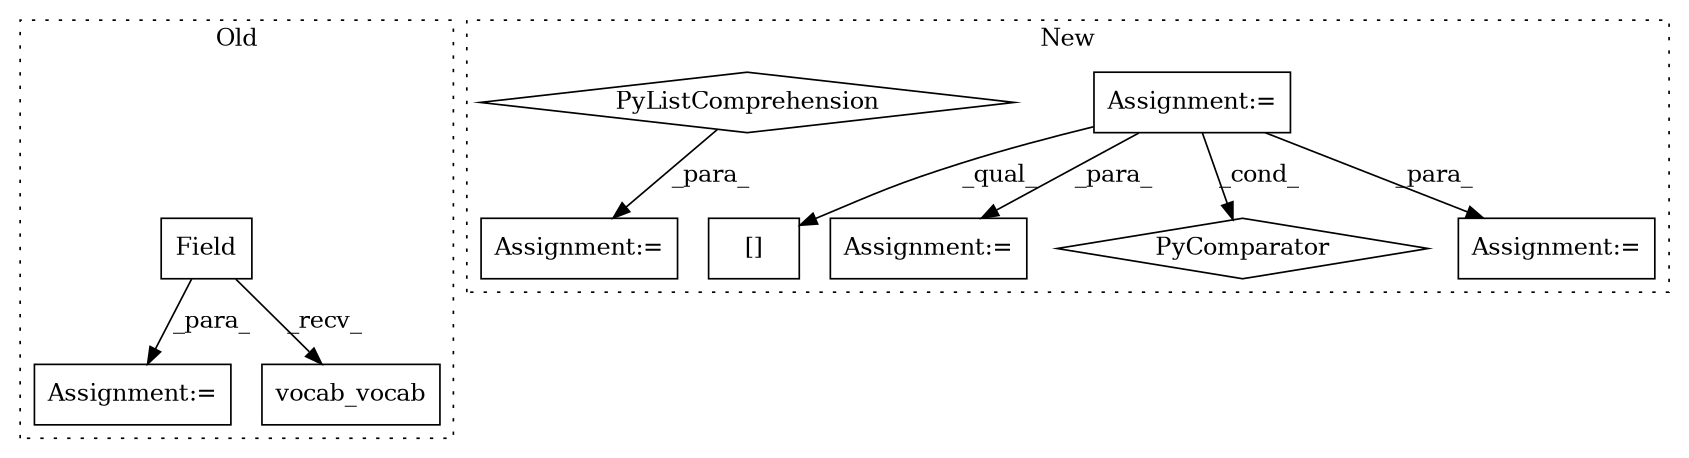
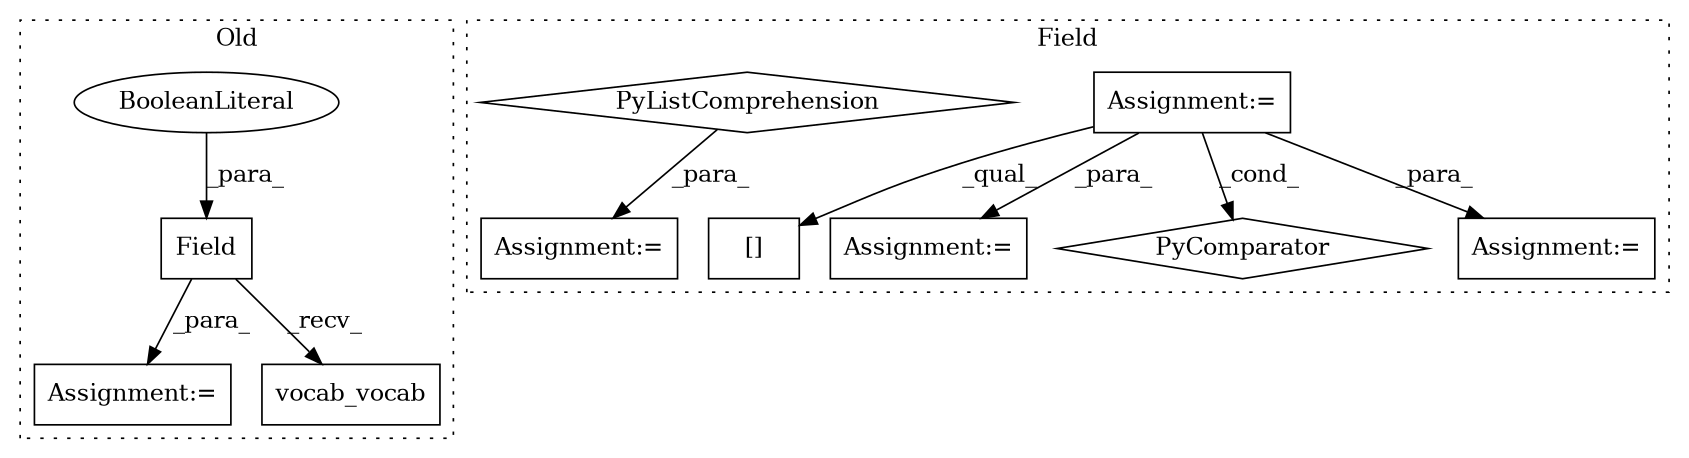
cluster "New": label "New" -> "Field"
node "BooleanLiteral": added
